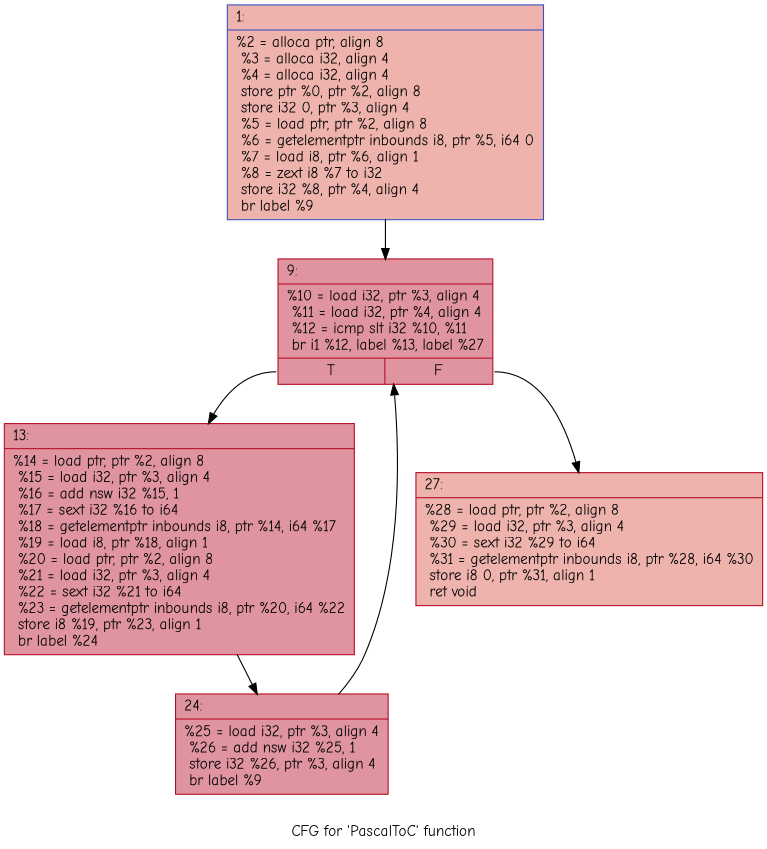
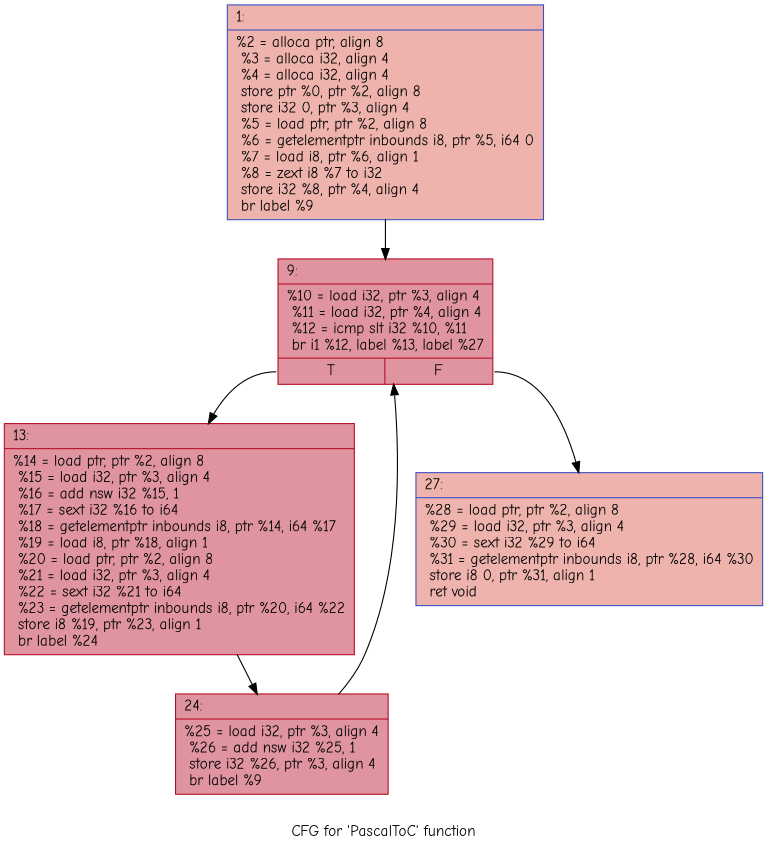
node "27:": color #b70d28ff -> #3d50c3ff
